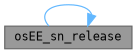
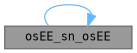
node "osEE_sn_release": label "osEE_sn_release" -> "osEE_sn_osEE"
